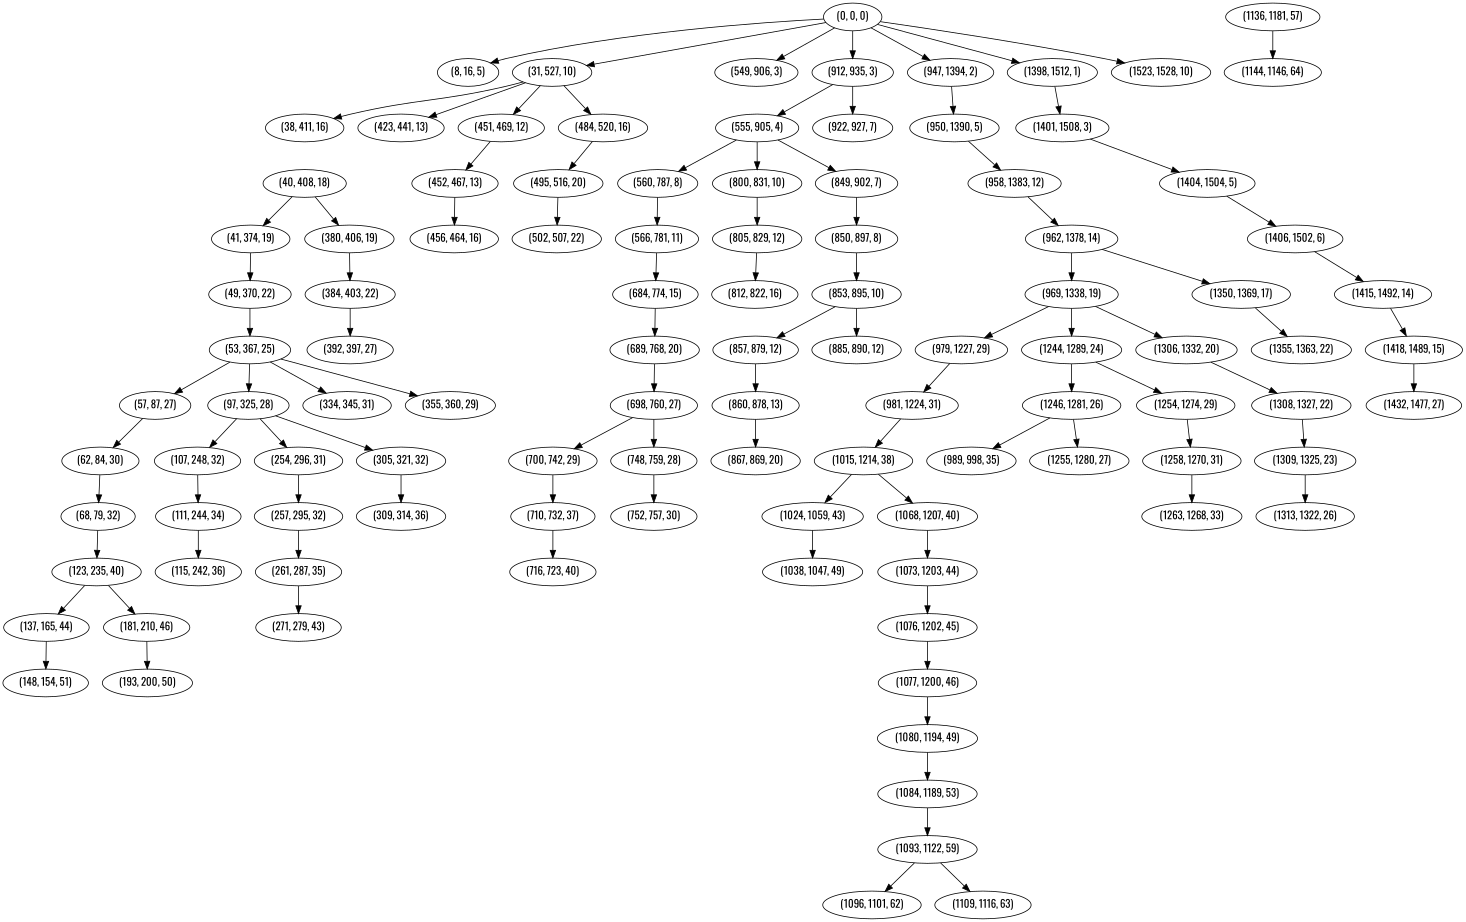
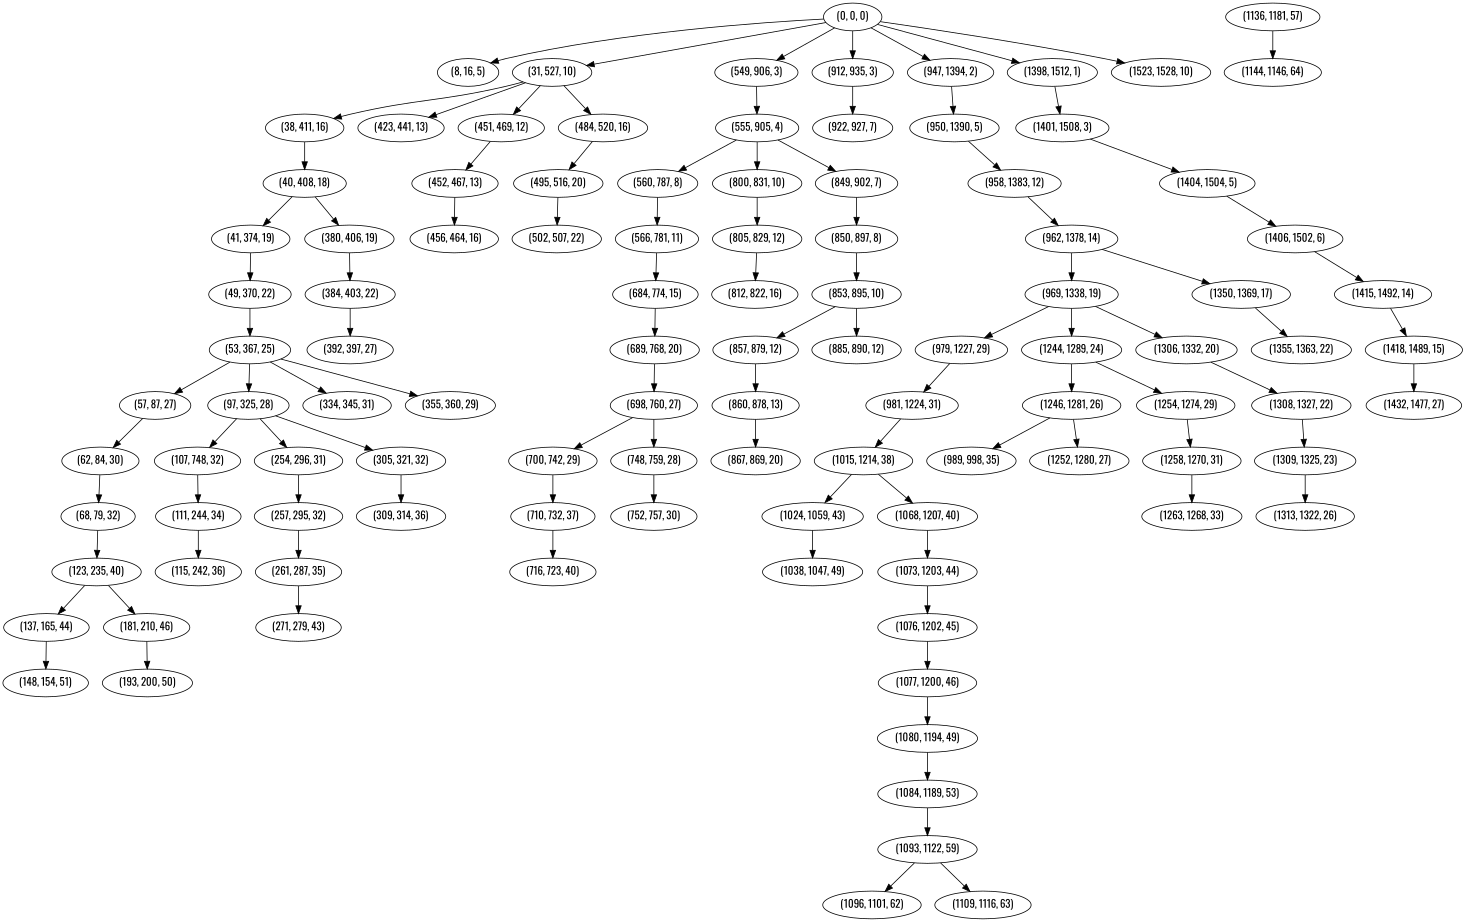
edge "(912, 935, 3)" -> "(555, 905, 4)": now "(549, 906, 3)" -> "(555, 905, 4)"
edge "(38, 411, 16)" -> "(40, 408, 18)": added
node "(107, 248, 32)": label "(107, 248, 32)" -> "(107, 748, 32)"
node "(1255, 1280, 27)": label "(1255, 1280, 27)" -> "(1252, 1280, 27)"
